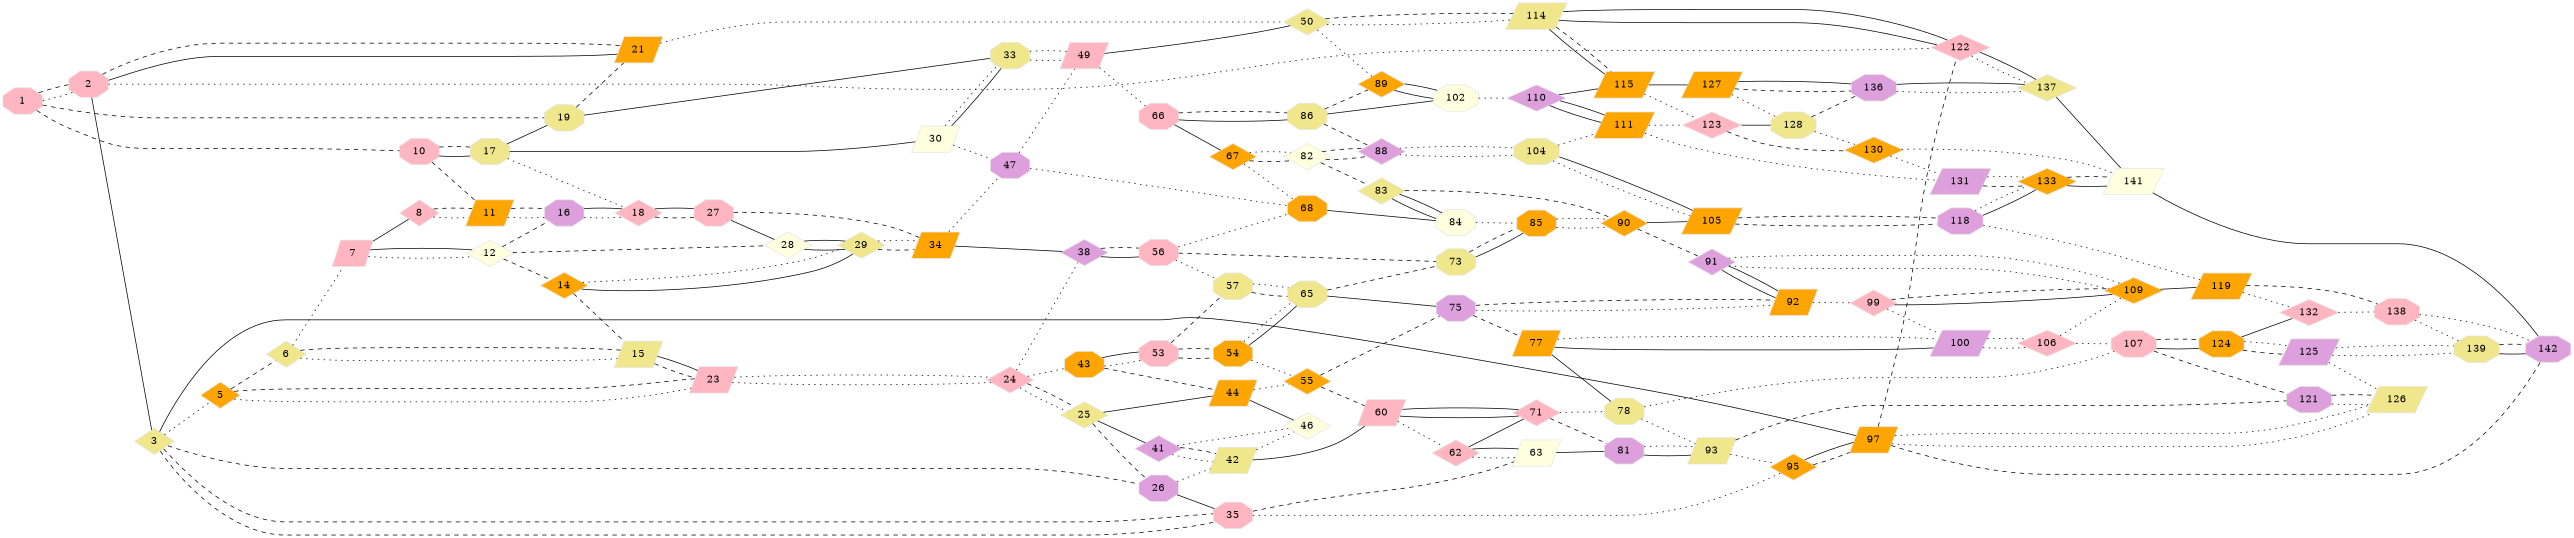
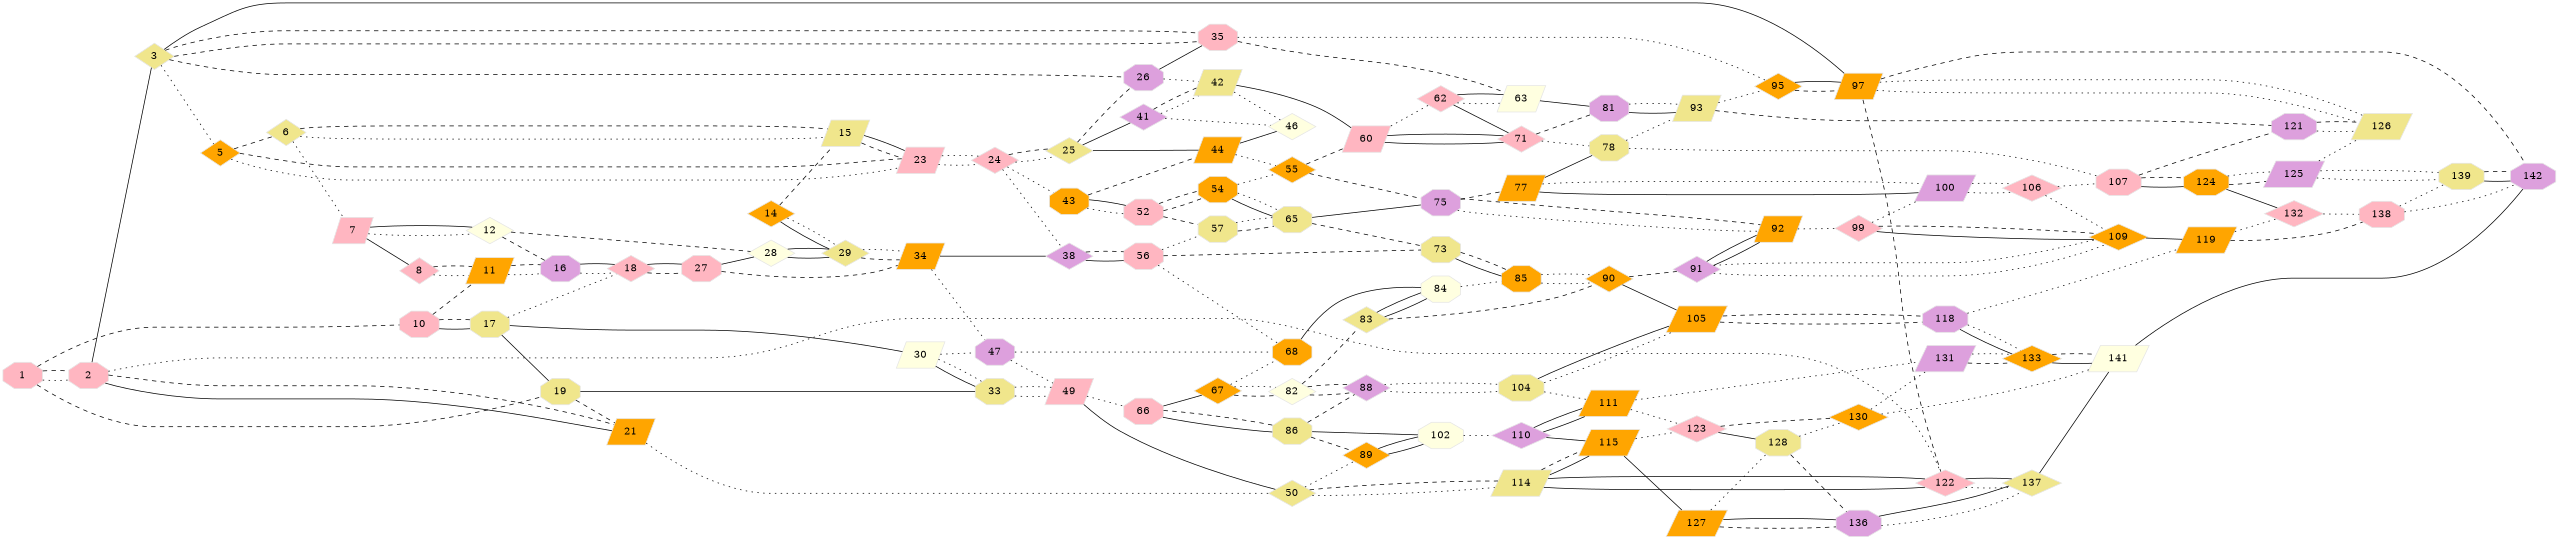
edge "12" -- "14": removed
node "53": label "53" -> "52"
